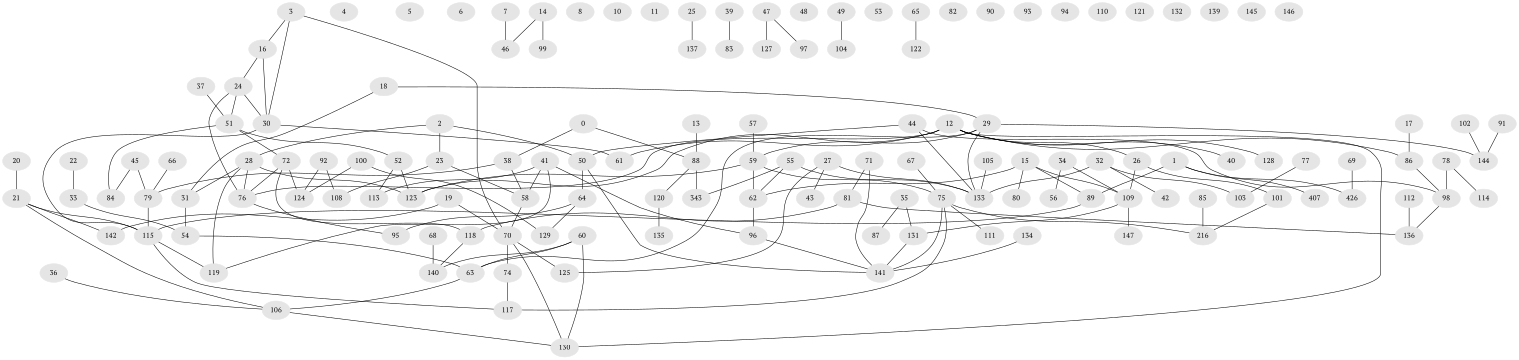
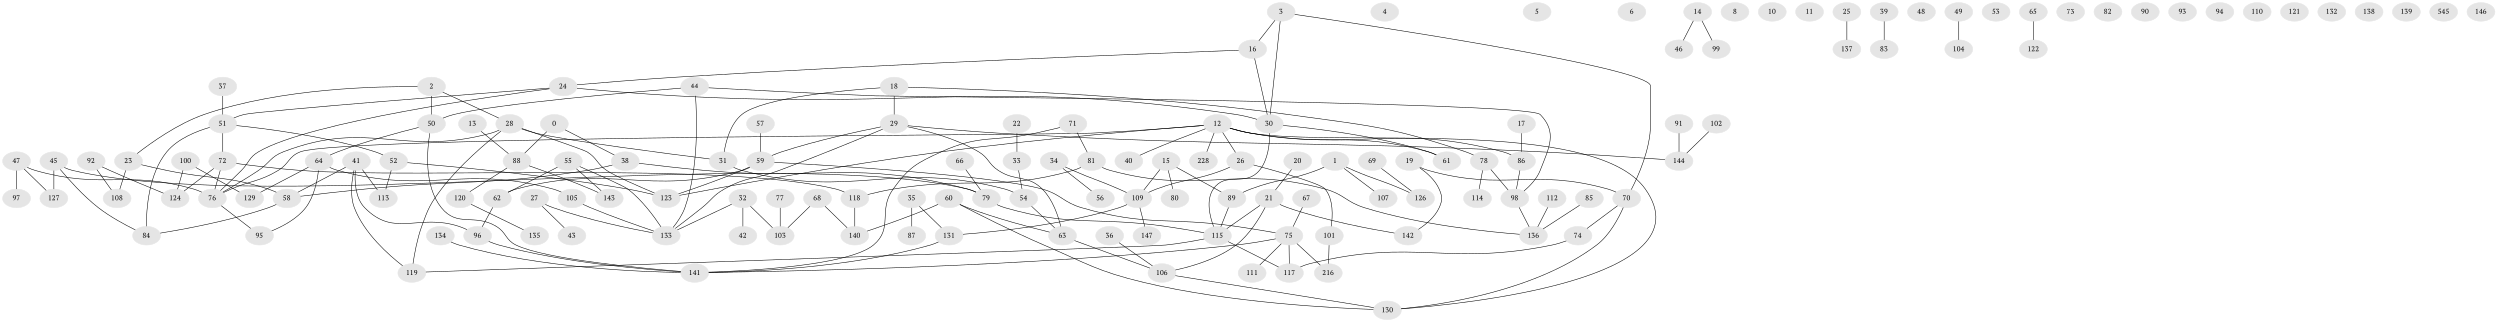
node "7": removed
node "145": label "145" -> "545"
node "73": added
node "138": added
edge "18" -- "78": added
node "128": label "128" -> "228"
edge "45" -- "127": added
edge "47" -- "76": added
edge "64" -- "105": added
edge "15" -- "62": removed
node "343": label "343" -> "143"
node "407": label "407" -> "107"
node "426": label "426" -> "126"
edge "58" -- "70": now "58" -- "84"
edge "68" -- "103": added
edge "85" -- "216": now "85" -- "136"
node "125": removed
